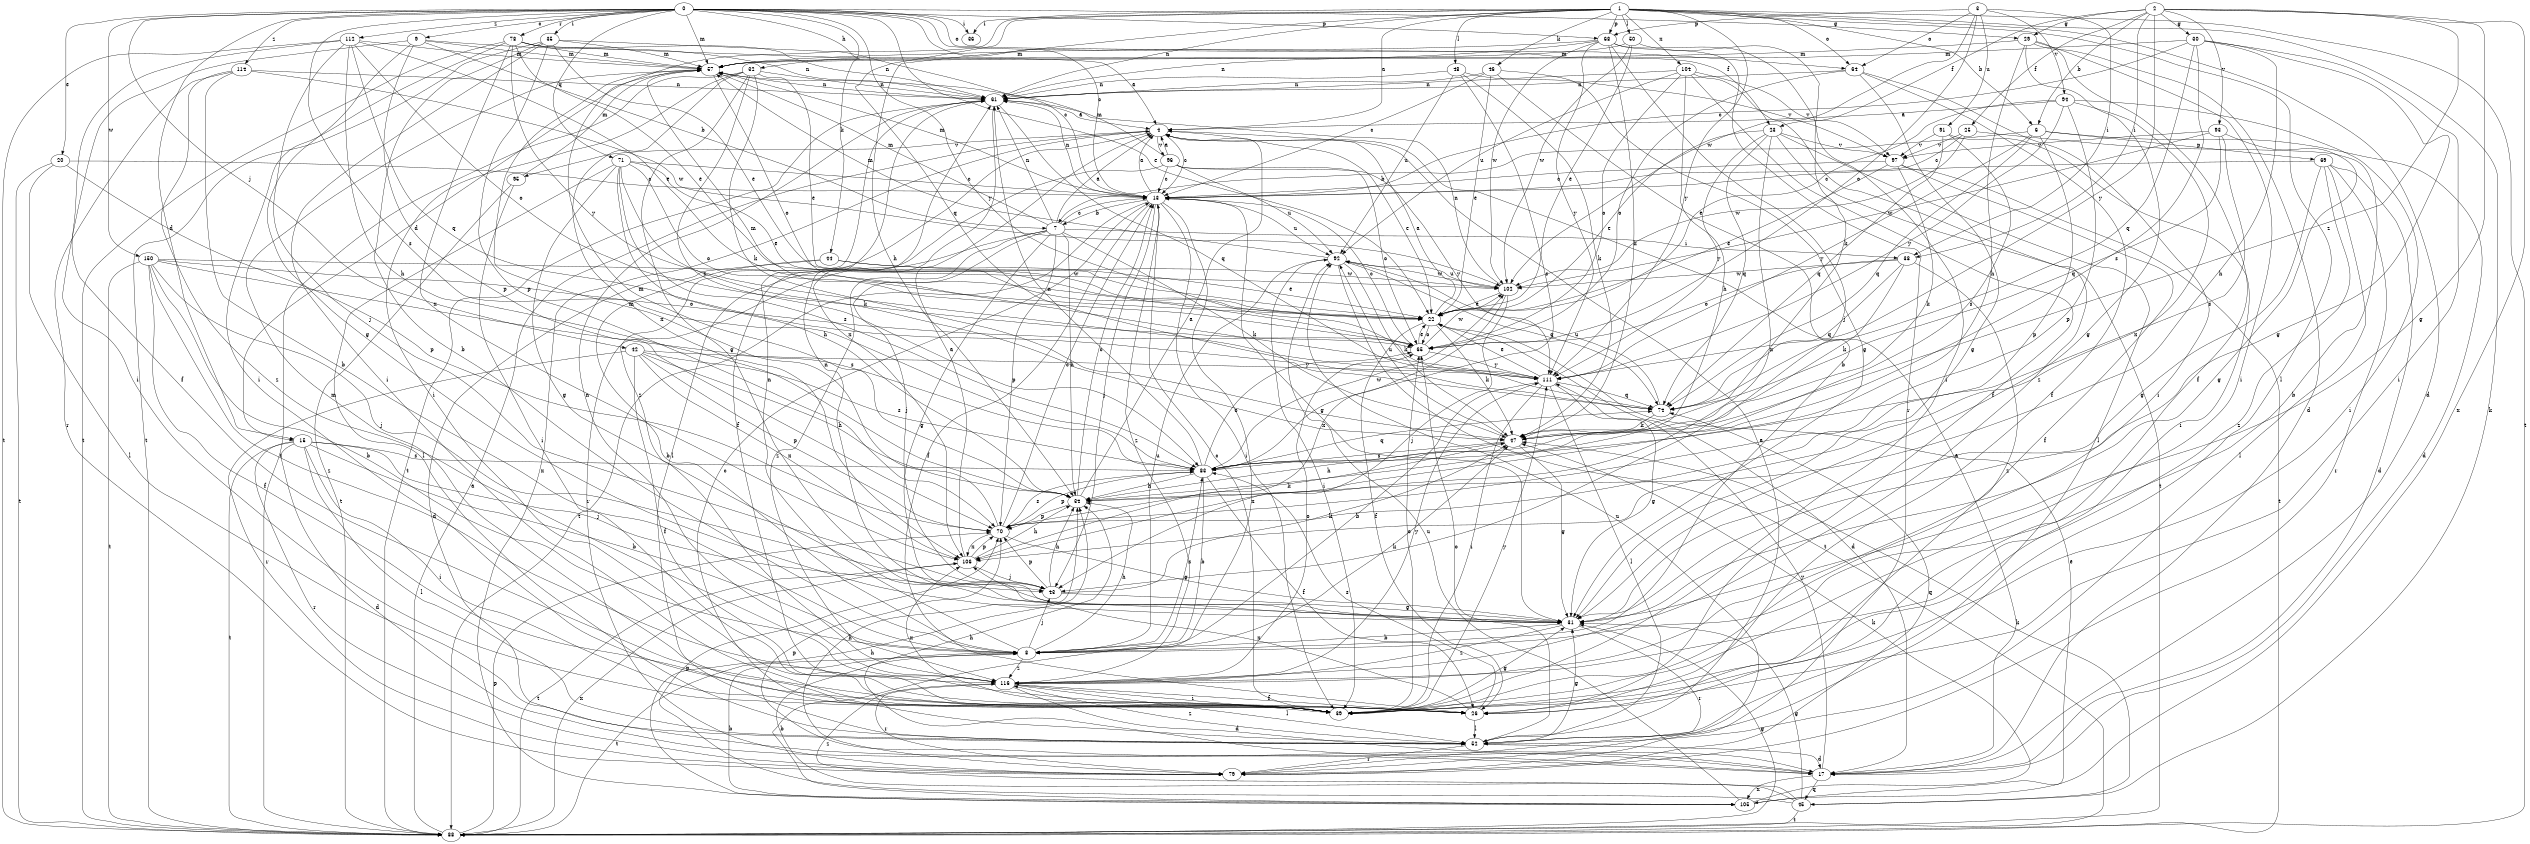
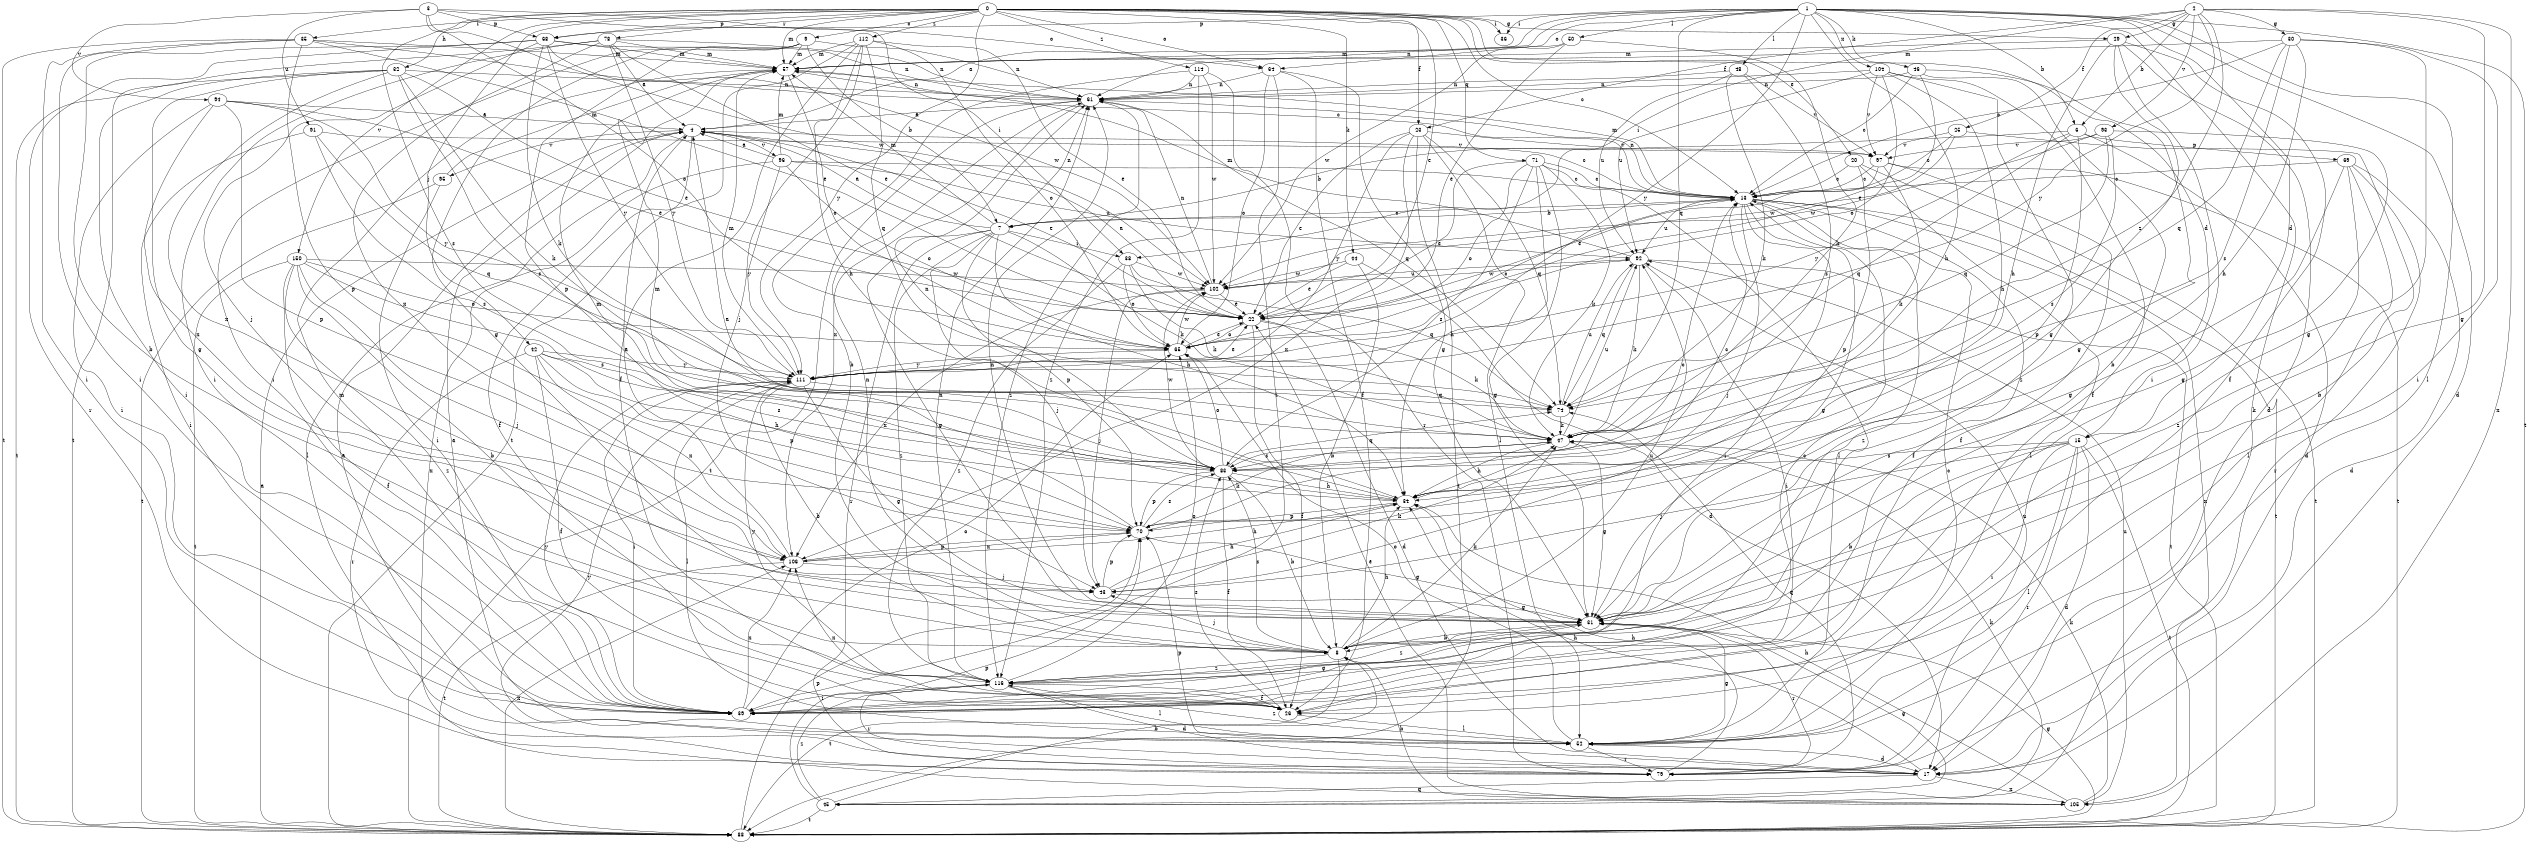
edge "0" -> "150": label "w" -> "v"
edge "13" -> "4": removed, label "a"
